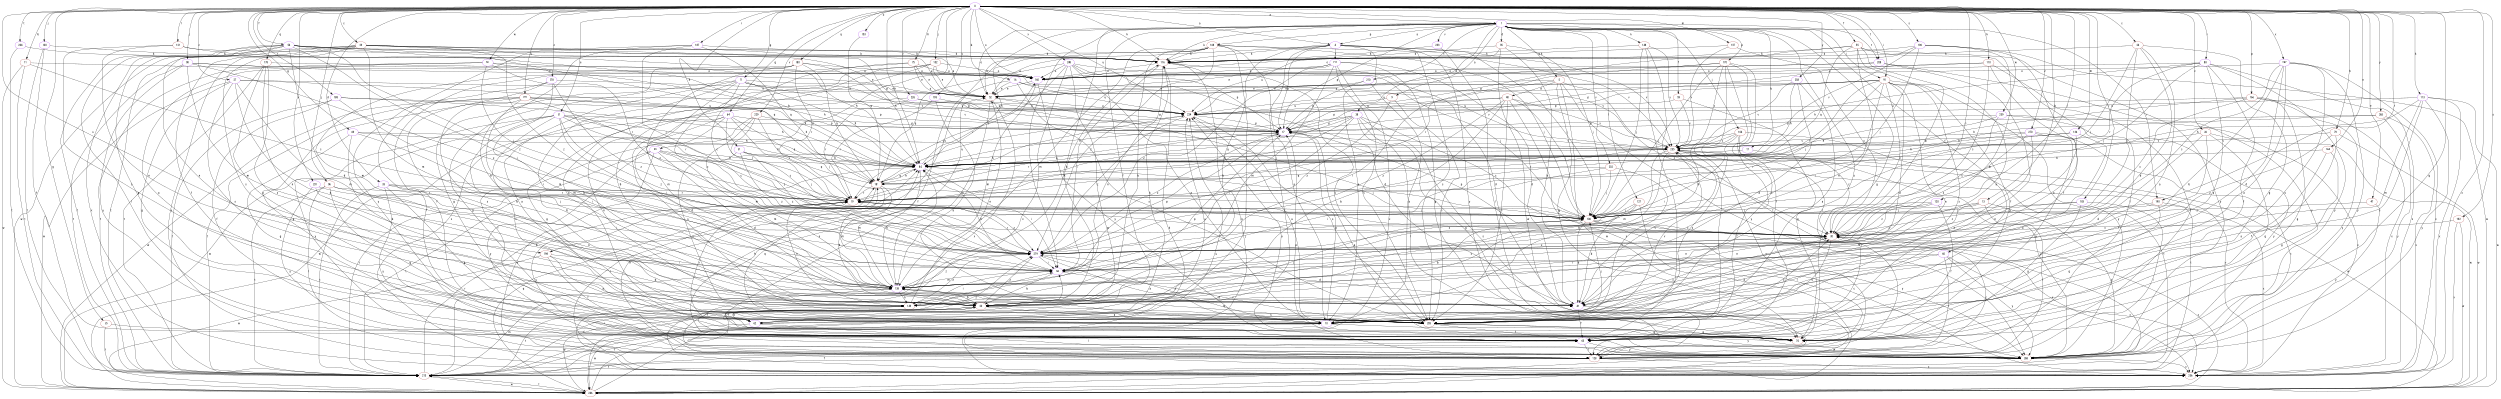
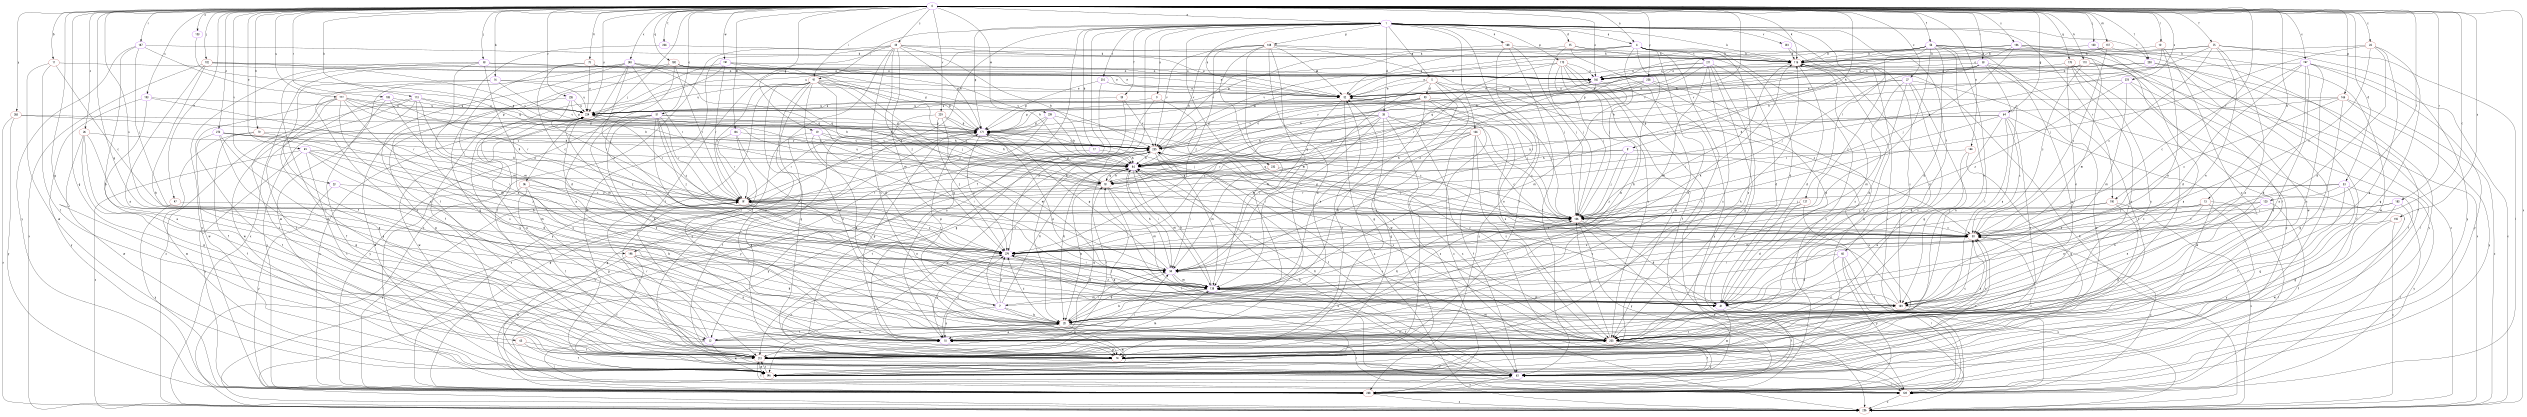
edge "71" -> "138": reversed
edge "137" -> "246": added, label "w"
edge "193" -> "268": added, label "y"
